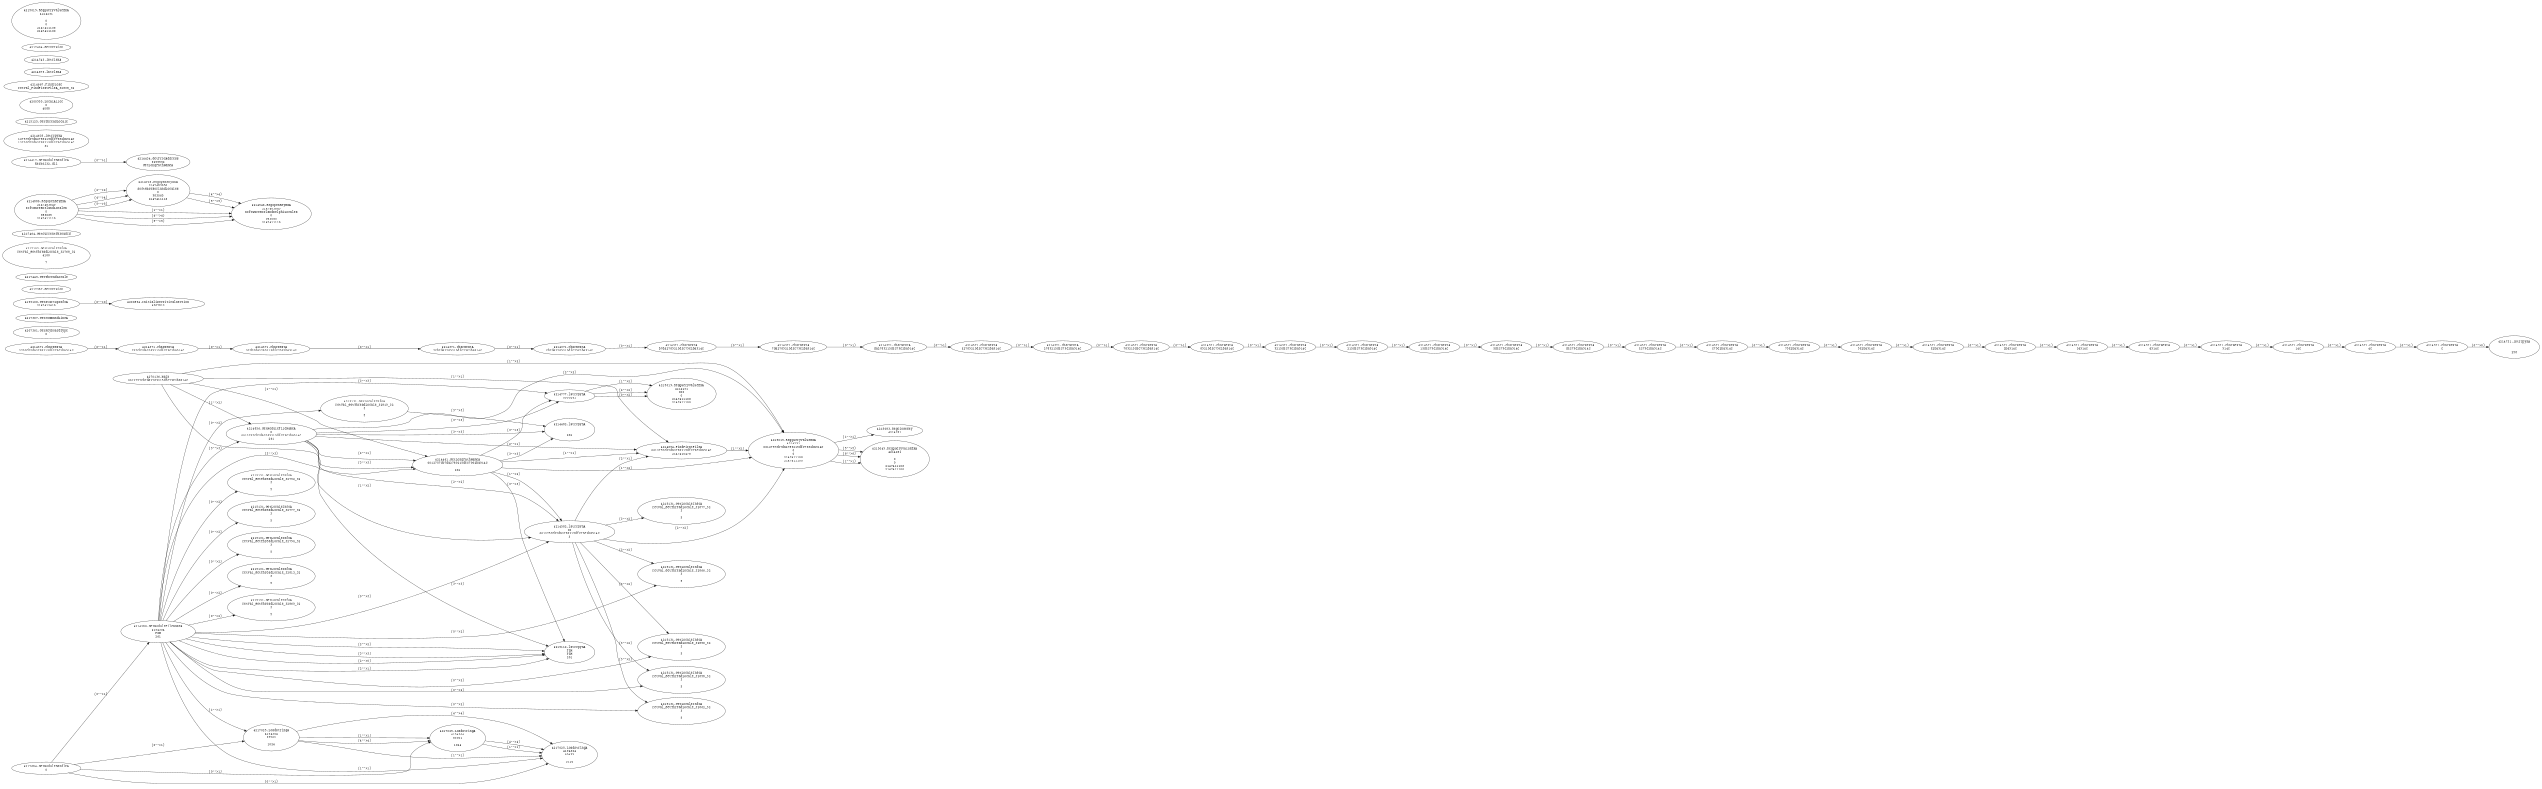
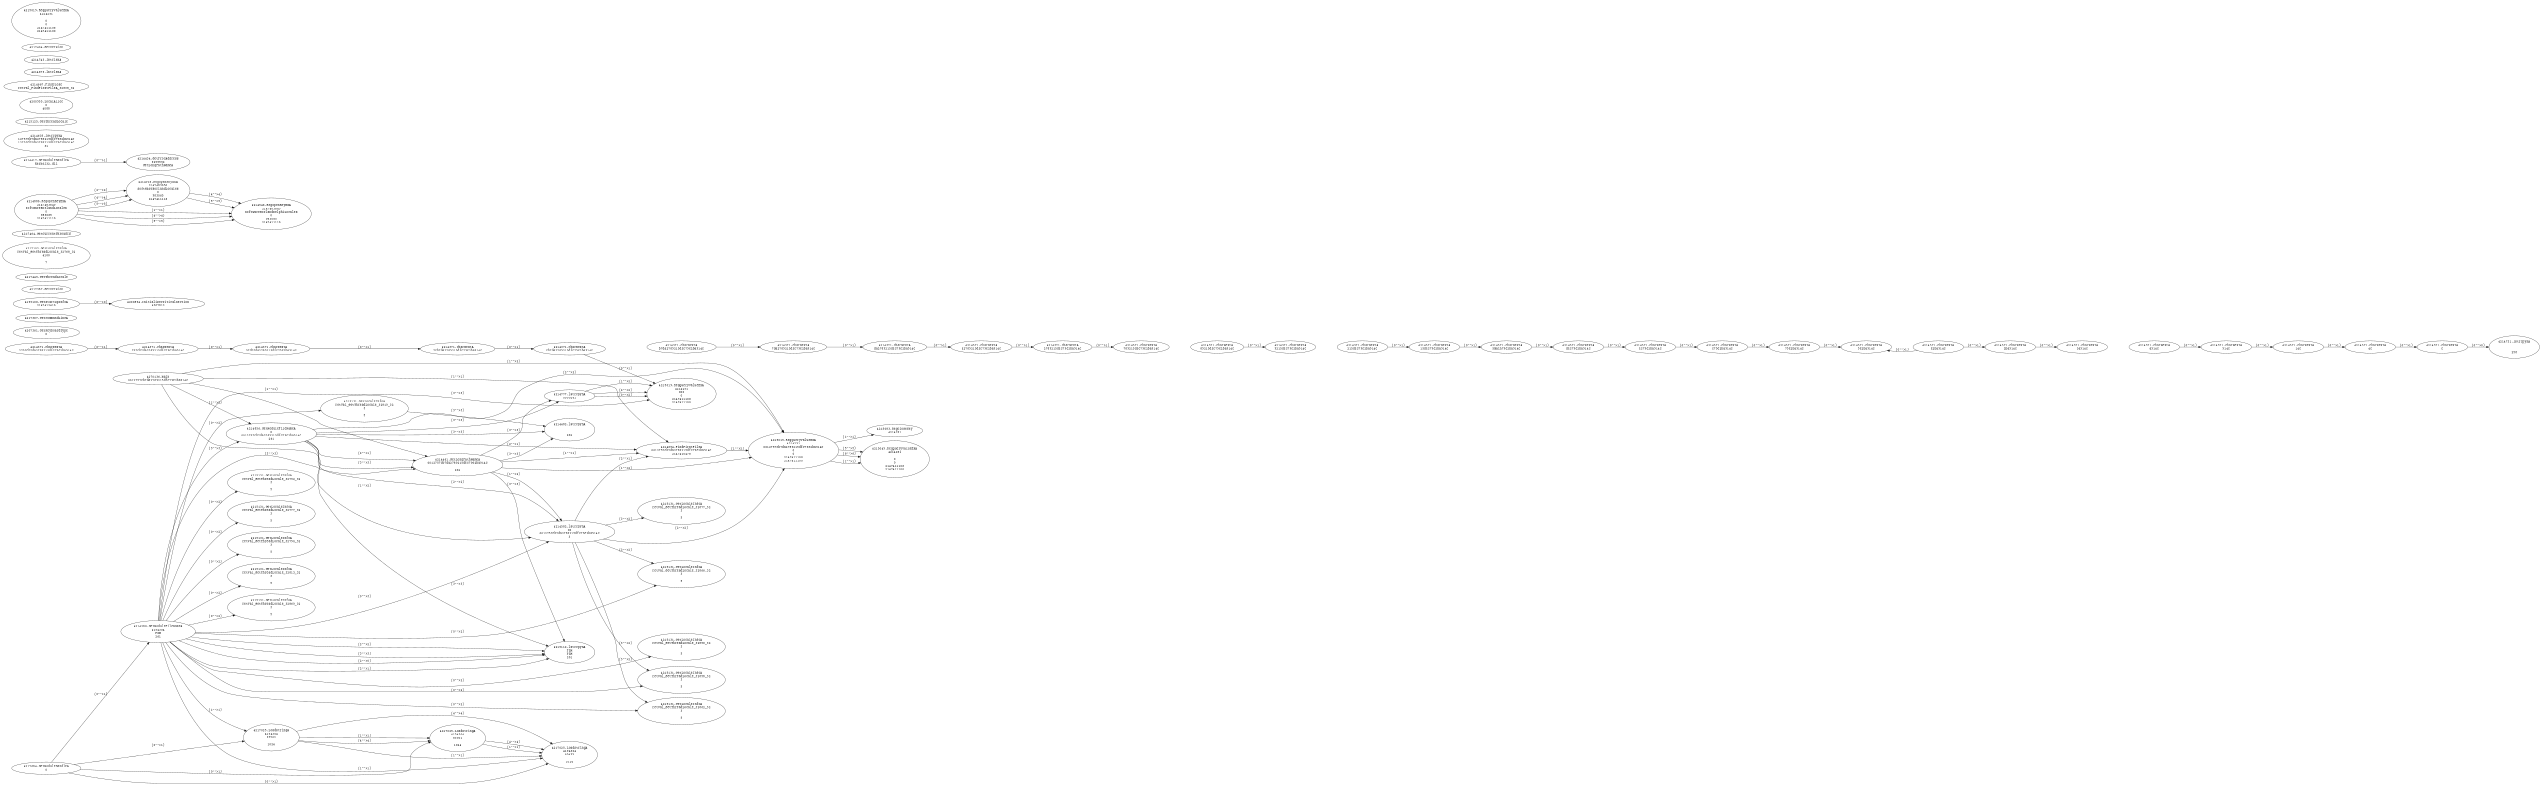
edge "4214371.CharNextA 789215dfc79e2ba914c" -> "4214371.CharNextA 89215dfc79e2ba914c": removed, label "(0-->1)"
edge "4214371.CharNextA 9215dfc79e2ba914c" -> "4214371.CharNextA 215dfc79e2ba914c": removed, label "(0-->1)"
node "4214371.CharNextA 5dfc79e2ba914c": label "4214371.CharNextA 5dfc79e2ba914c" -> "4214371.CharNextA 5main79e2ba914c"
edge "4214371.CharNextA 9e2ba914c" -> "4214371.CharNextA e2ba914c": reversed
edge "4214371.CharNextA ba914c" -> "4214371.CharNextA a914c": removed, label "(0-->1)"
edge "4214371.CharNextA cb7da2789215dfc79e2ba914c" -> "4214371.CharNextA b7da2789215dfc79e2ba914c": now "4214371.CharNextA cb7da2789215dfc79e2ba914c" -> "4215019.RegQueryValueExA 4214291 000 0 2147411106 2147411100"
edge "4214286.GetModuleFileNameA 4194304 PZM 261" -> "4214777.lstrcpynA 0000261": now "4214286.GetModuleFileNameA 4194304 PZM 261" -> "4215019.RegQueryValueExA 4214291 000 0 2147411106 2147411100"
edge "4214582.lstrcpynA 00 0012757cb7da2789215dfc79e2ba914c 3" -> "4215131.GetLocaleInfoA retval_GetThreadLocale_32856_32 3 5": removed, label "(3-->2)"
